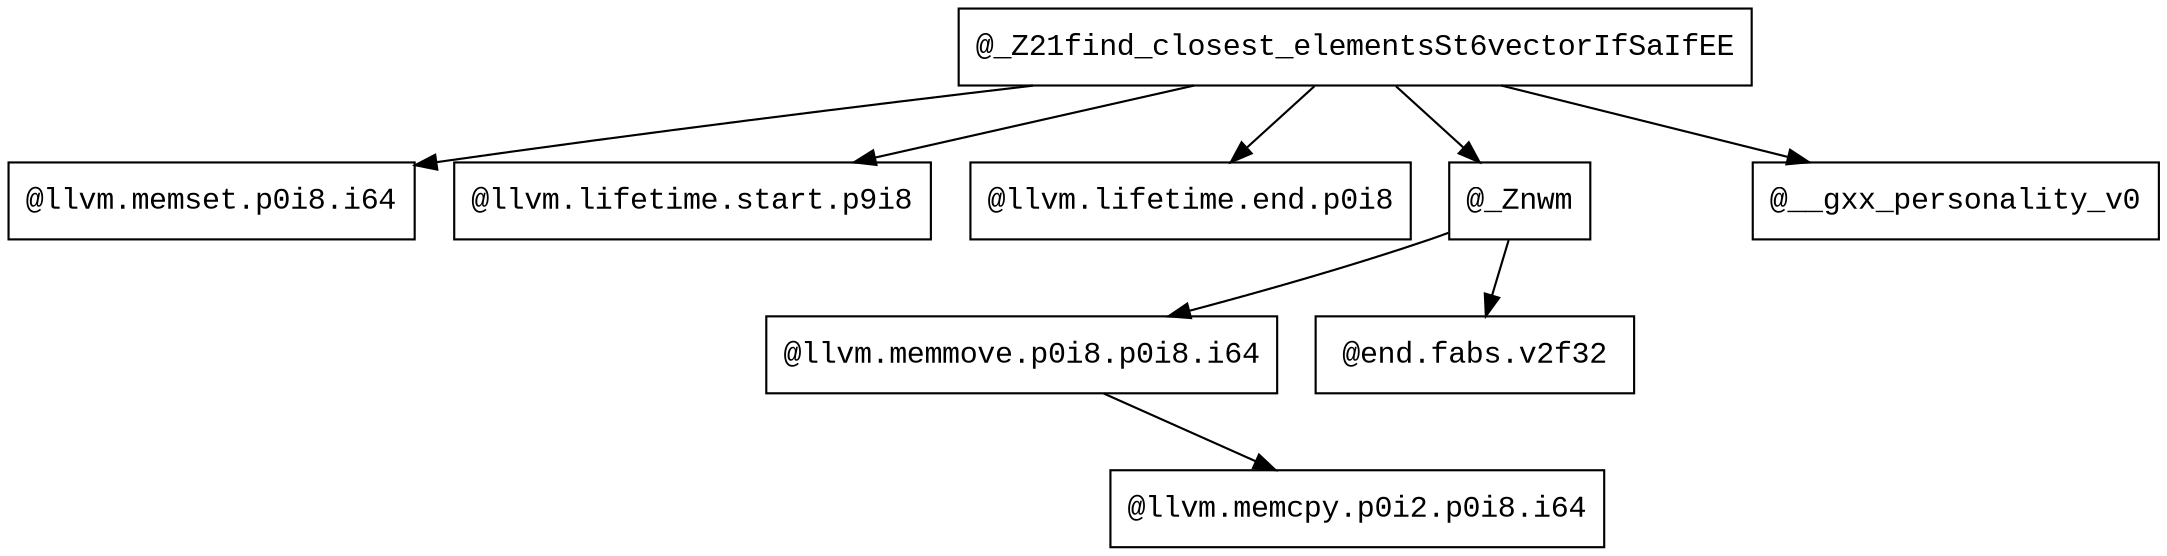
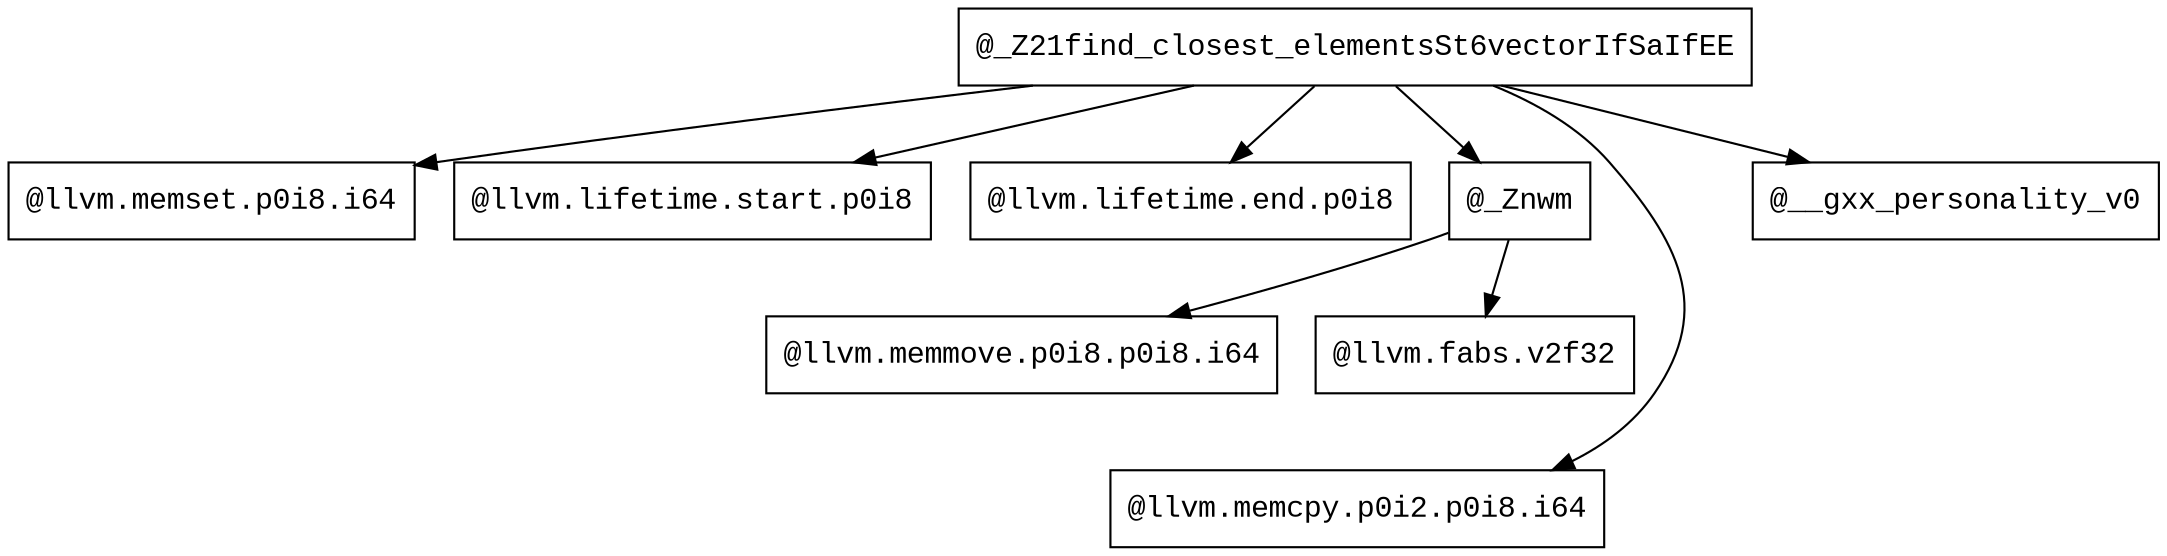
node "@llvm.lifetime.start.p9i8": label "@llvm.lifetime.start.p9i8" -> "@llvm.lifetime.start.p0i8"
node "@end.fabs.v2f32": label "@end.fabs.v2f32" -> "@llvm.fabs.v2f32"
edge "@llvm.memmove.p0i8.p0i8.i64" -> "@llvm.memcpy.p0i2.p0i8.i64": now "@_Z21find_closest_elementsSt6vectorIfSaIfEE" -> "@llvm.memcpy.p0i2.p0i8.i64"
